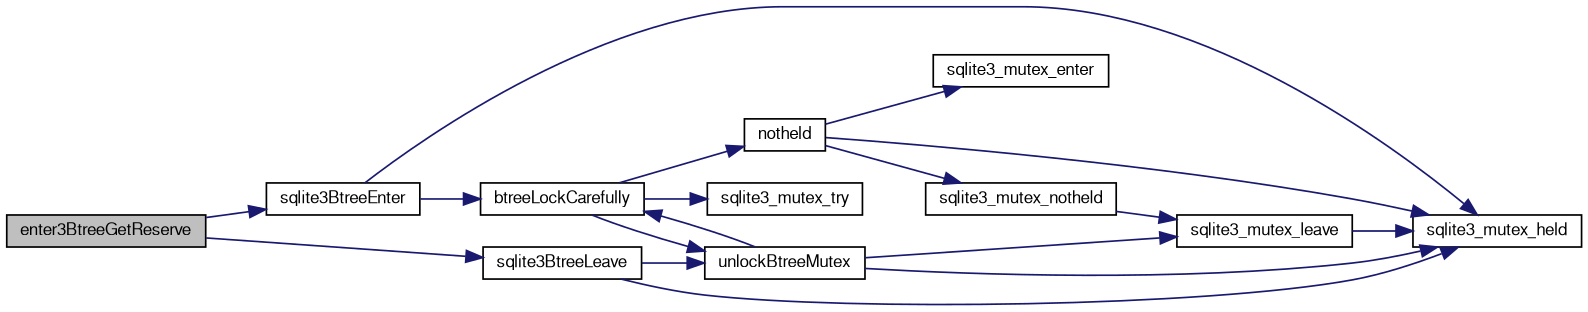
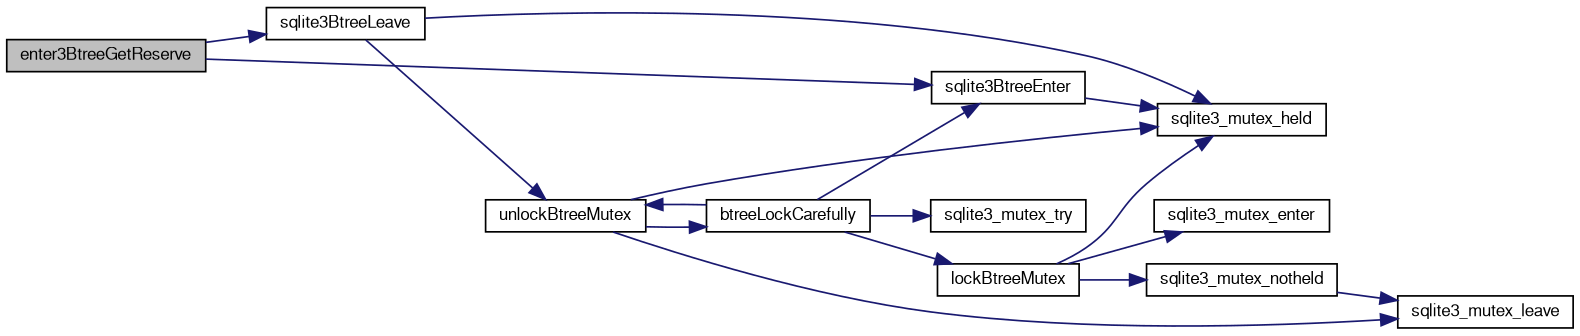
node "notheld": label "notheld" -> "lockBtreeMutex"
edge "sqlite3BtreeEnter" -> "btreeLockCarefully": reversed
edge "sqlite3_mutex_leave" -> "sqlite3_mutex_held": removed
